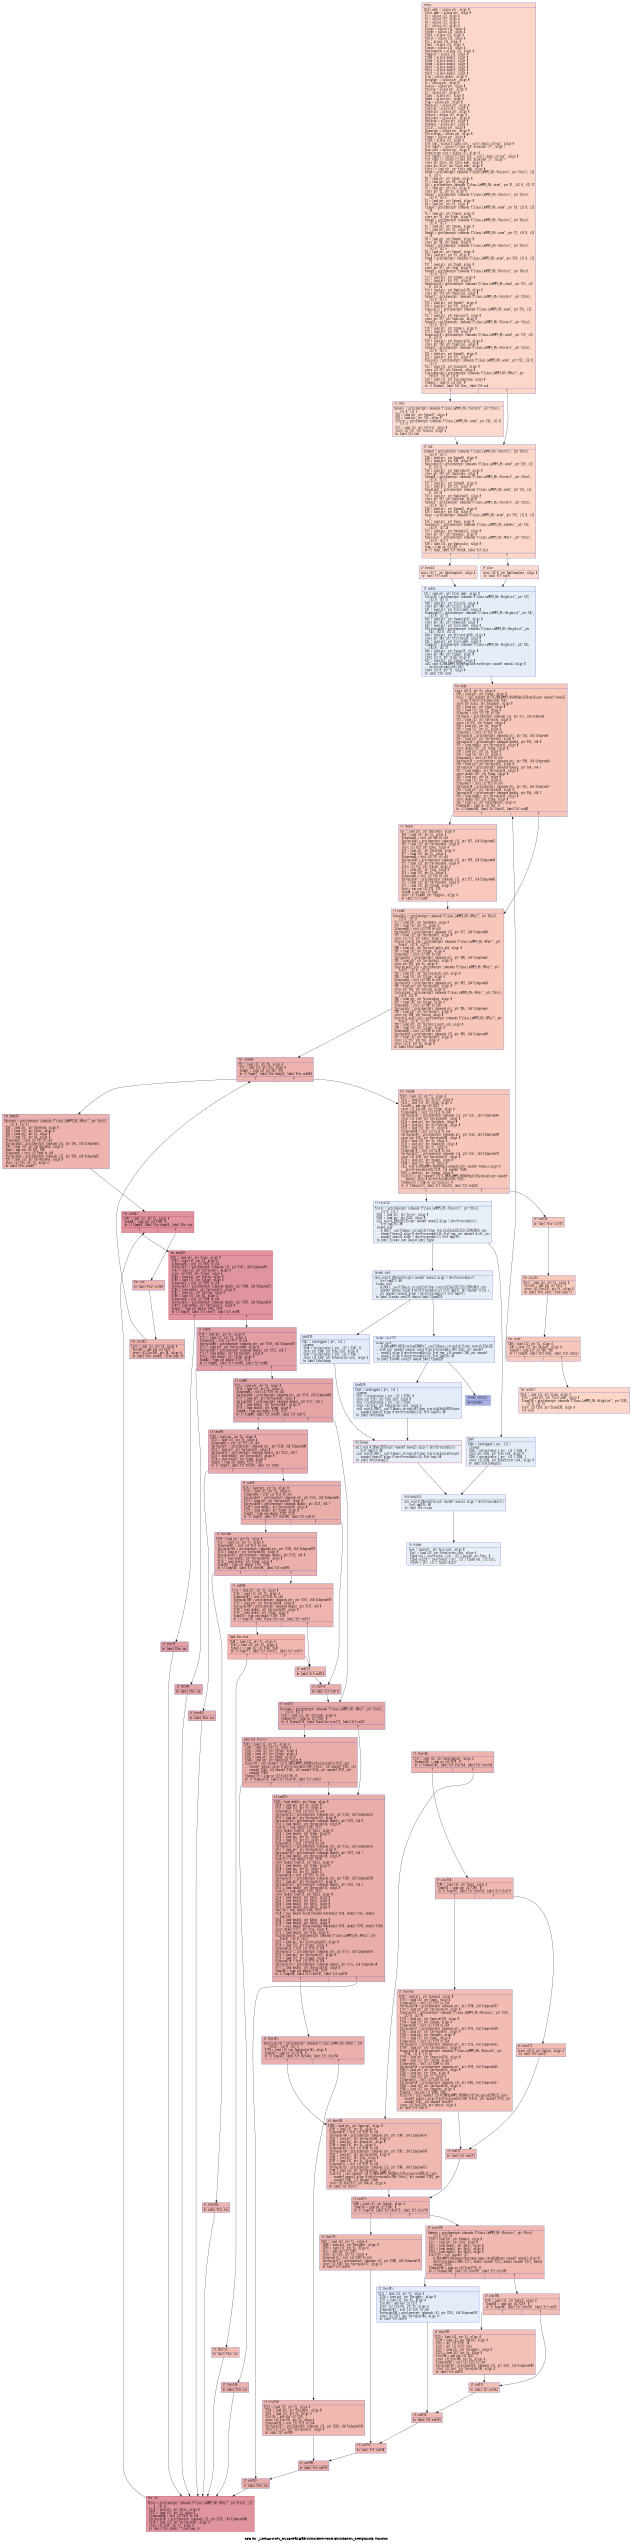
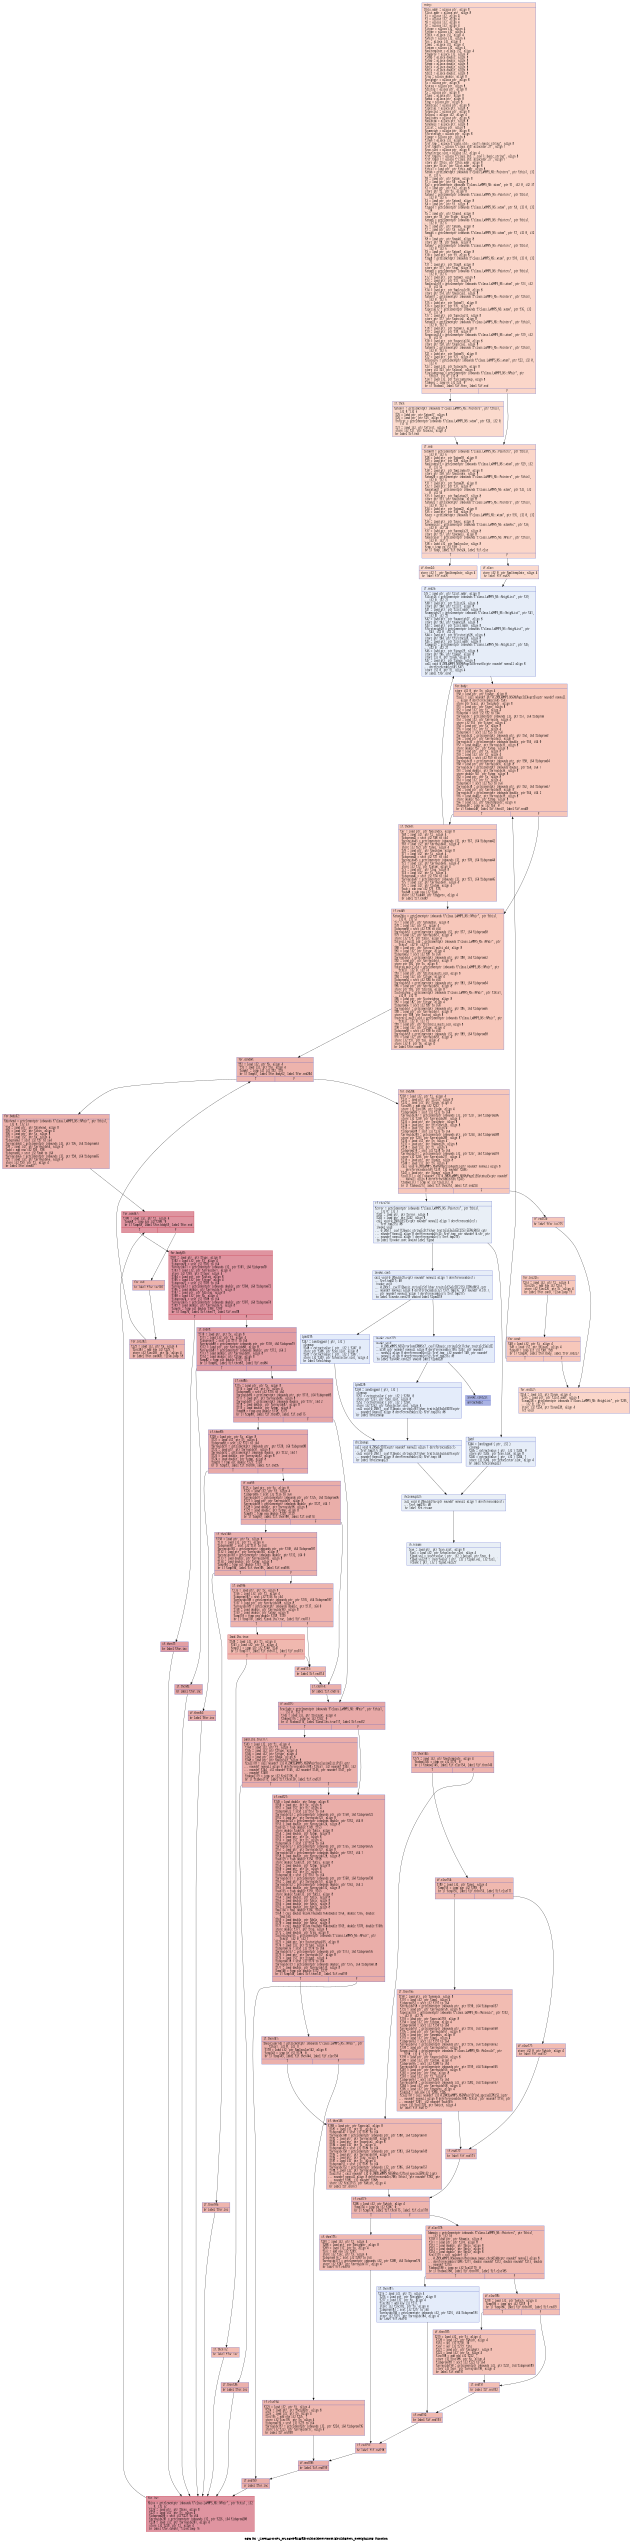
edge "if.then24:" -> "if.end25:": now "if.then41:" -> "if.end25:"
edge "if.end224:" -> "for.inc225:": now "if.end224:" -> "for.end227:"
node "ehcleanup:": color #b70d28ff -> #3d50c3ff
